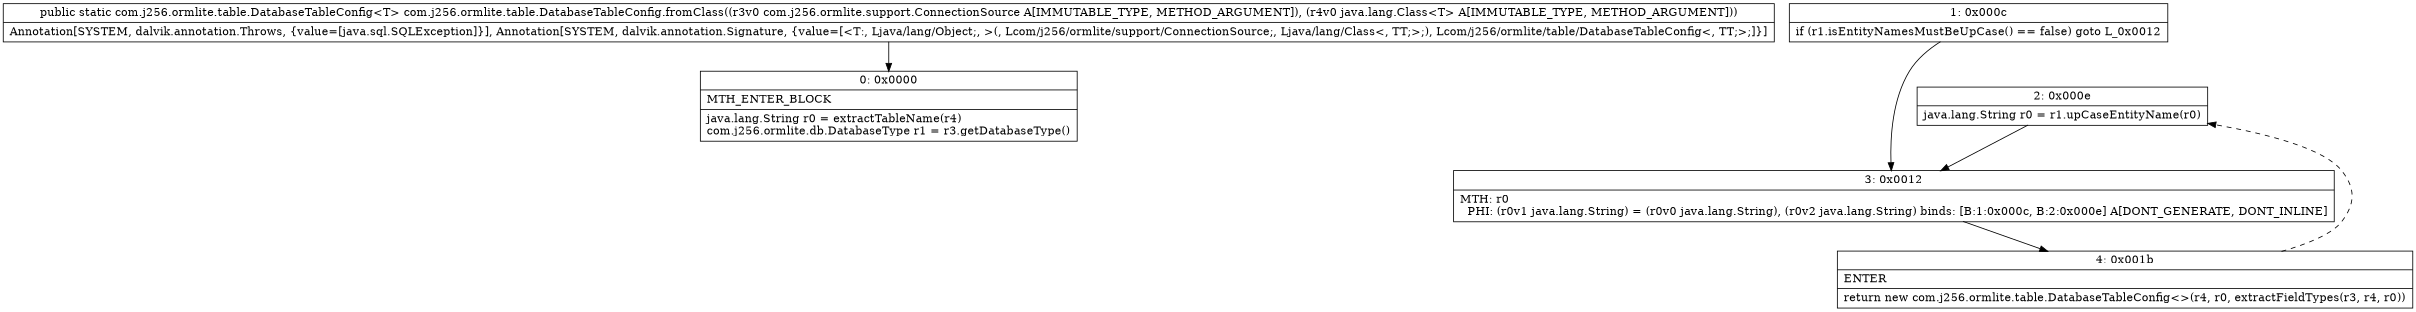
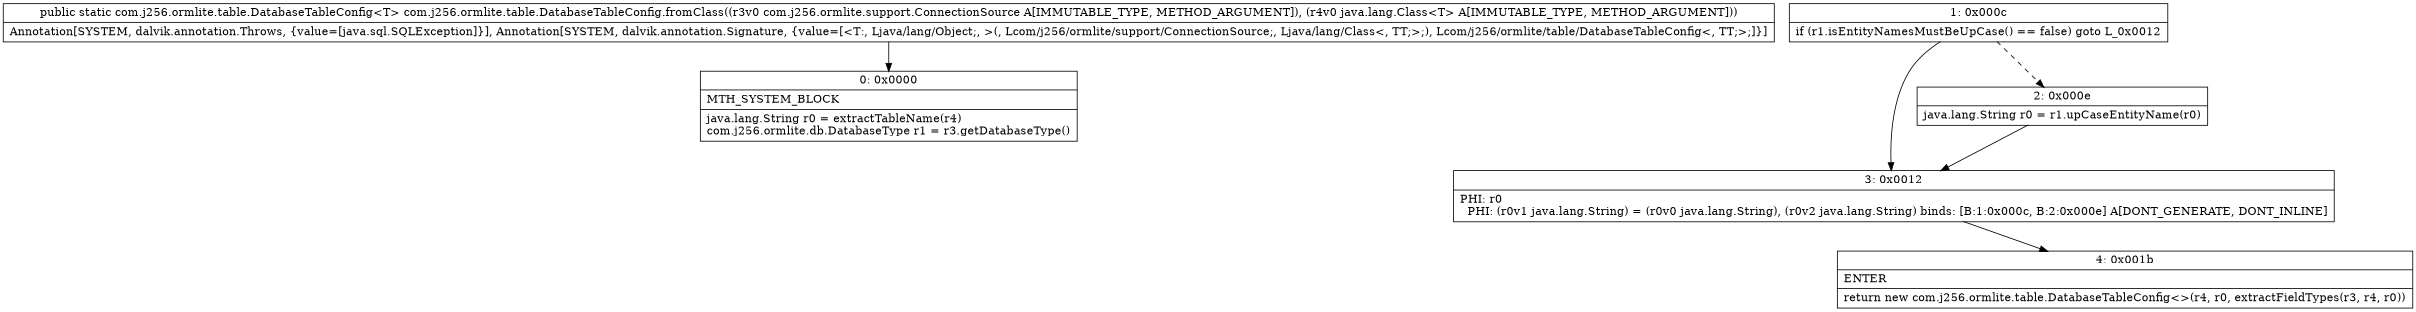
node "0: 0x0000": text "MTH_ENTER_BLOCK" -> "MTH_SYSTEM_BLOCK"
edge "4: 0x001b" -> "2: 0x000e": now "1: 0x000c" -> "2: 0x000e"
node "3: 0x0012": text "MTH: r0" -> "PHI: r0"
